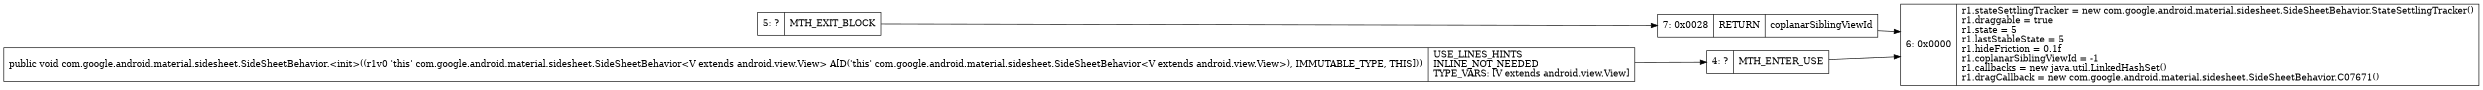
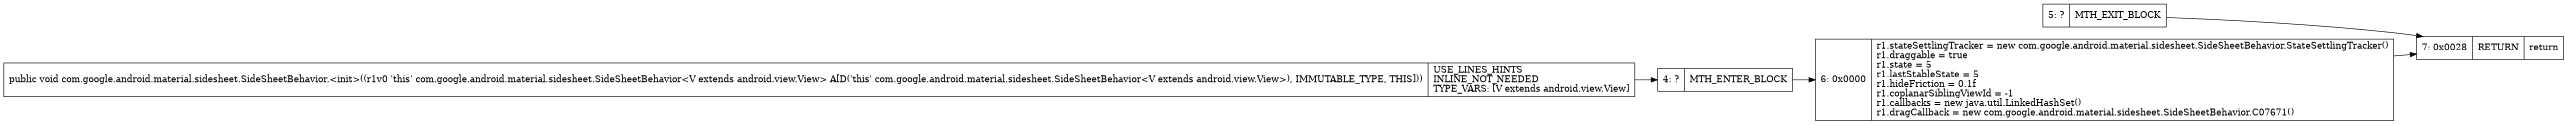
node "7: 0x0028": text "coplanarSiblingViewId" -> "return"
edge "7: 0x0028" -> "6: 0x0000": reversed
node "4: ?": text "MTH_ENTER_USE" -> "MTH_ENTER_BLOCK"
